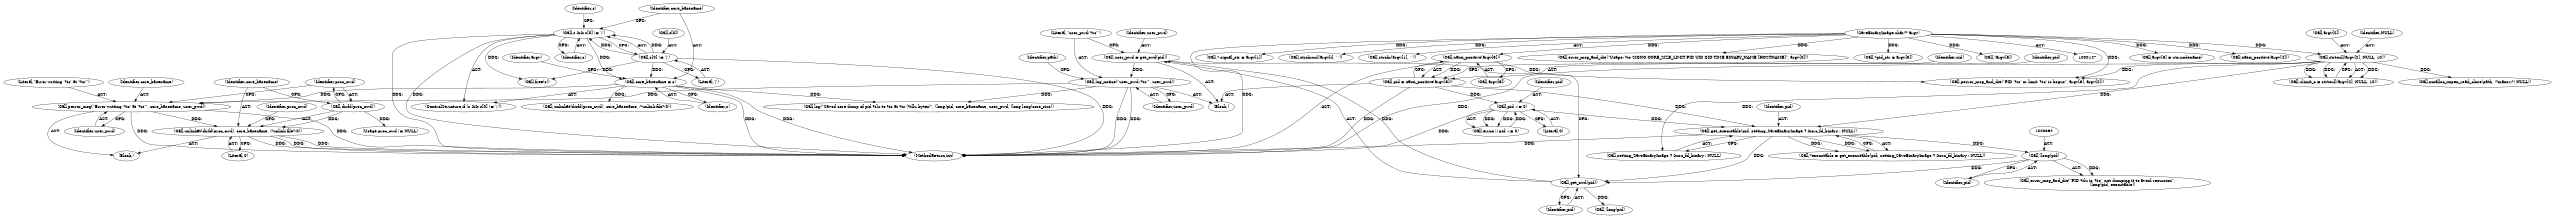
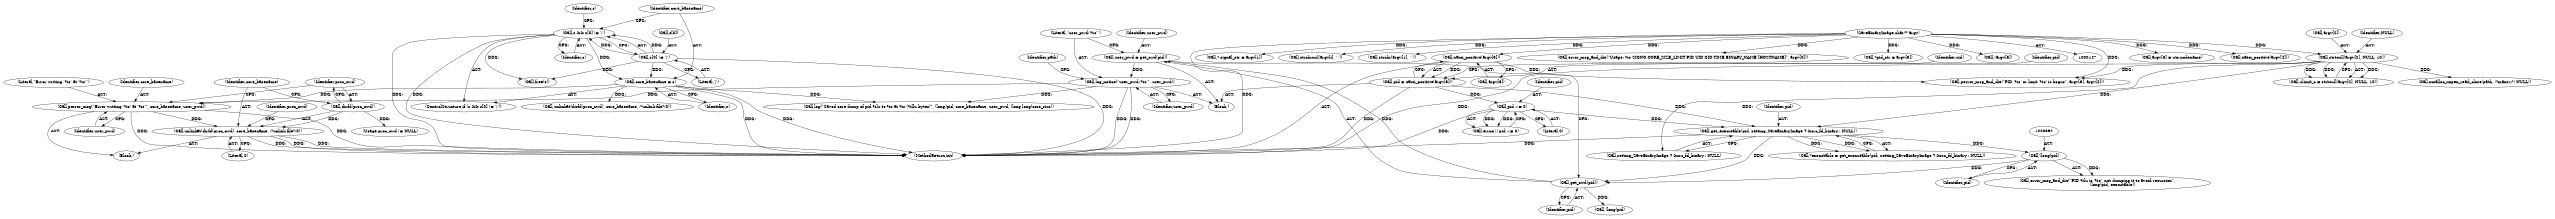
edge "(SaveBinaryImage,char** argv)" -> "(Call,strchr(argv[1], ' '))": label "AST: " -> "DDG: "
node "(Identifier,argv)": removed
edge "(Call,errno || pid <= 0)" -> "(Call,pid <= 0)": label "DDG: " -> "CFG: "
